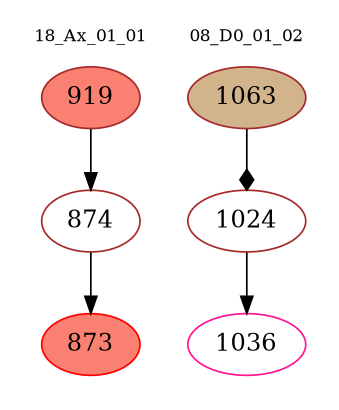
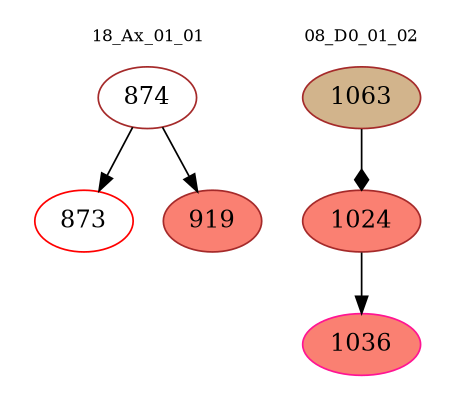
edge "919" -> "874": reversed
node "1024": fillcolor white -> salmon
node "873": fillcolor salmon -> white
node "1036": fillcolor white -> salmon
